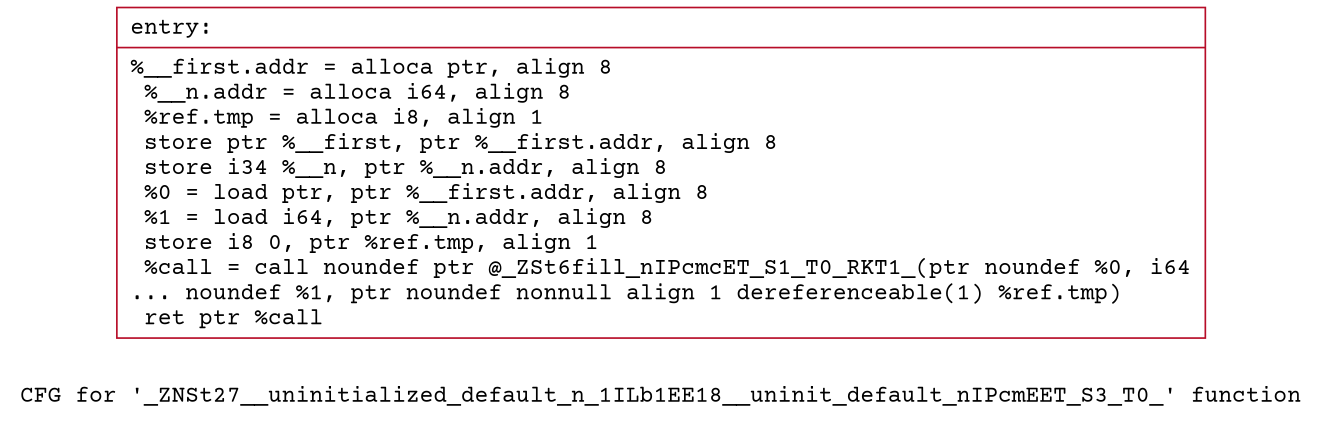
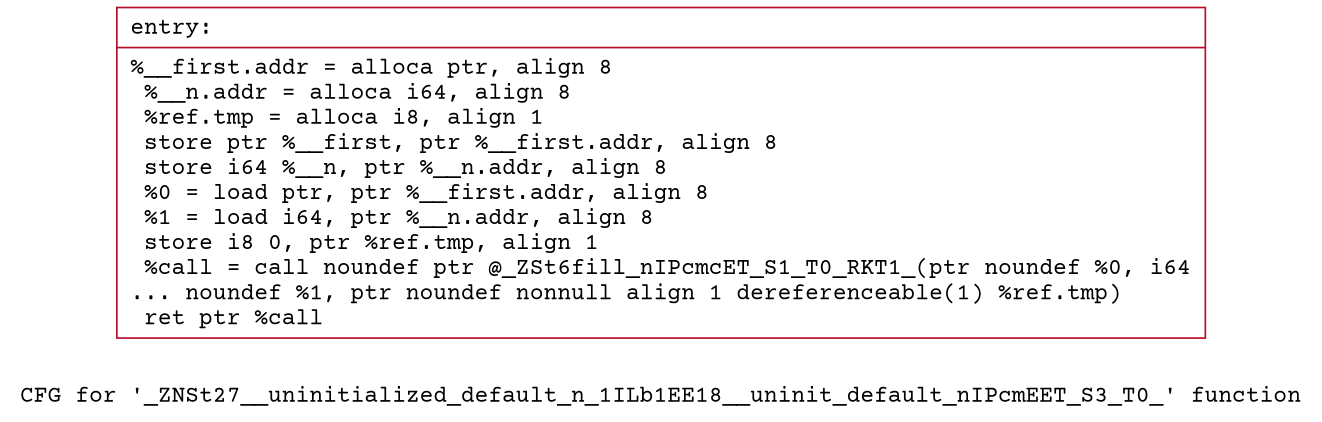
node "entry:": text "store i34 %__n, ptr %__n.addr, align 8" -> "store i64 %__n, ptr %__n.addr, align 8"
